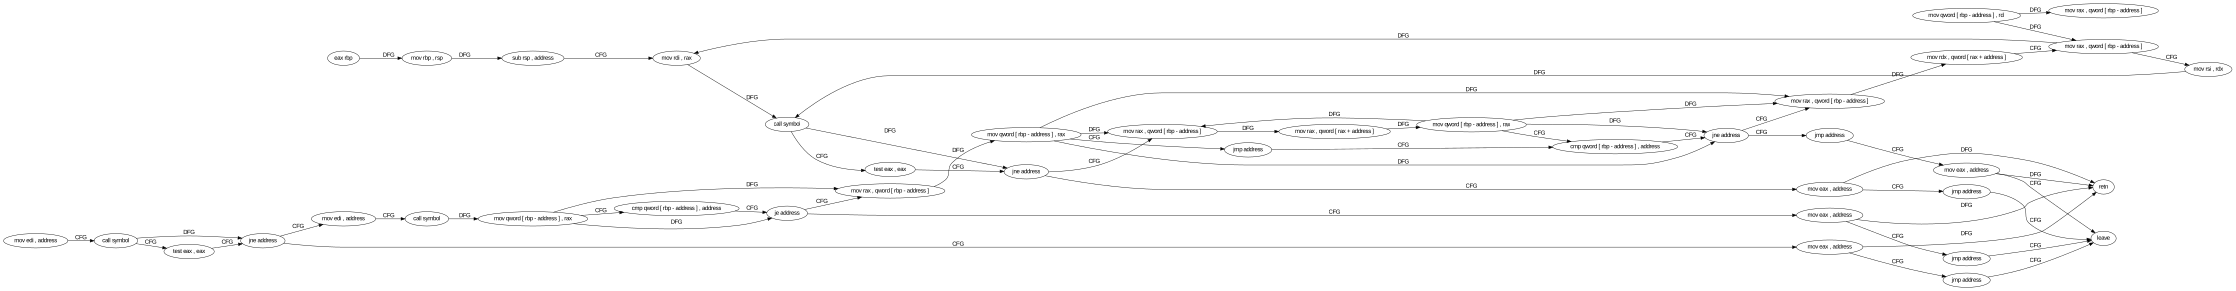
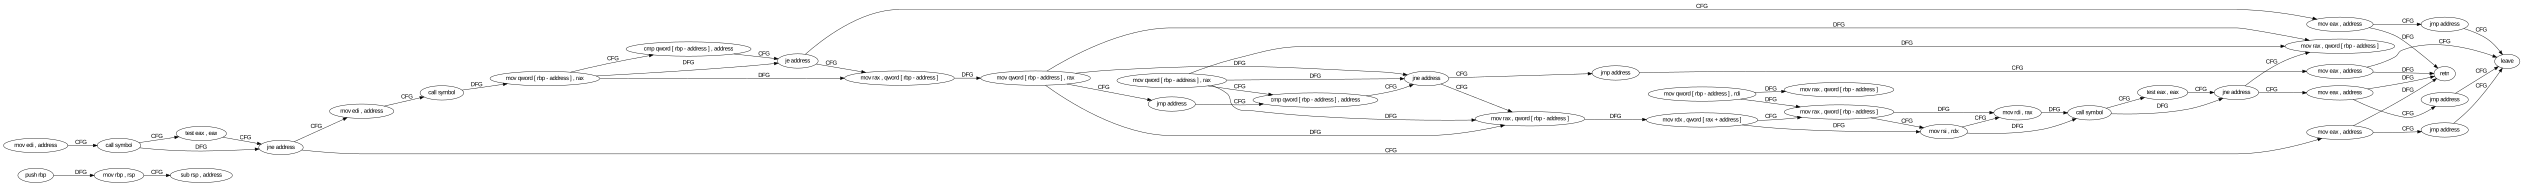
edge "mov rbp , rsp" -> "sub rsp , address": label "DFG" -> "CFG"
node "eax rbp": label "eax rbp" -> "push rbp"
edge "sub rsp , address" -> "mov rdi , rax": now "mov rsi , rdx" -> "mov rdi , rax"
edge "mov rdx , qword [ rax + address ]" -> "mov rsi , rdx": added, label "DFG"
node "mov rax , qword [ rax + address ]": removed
